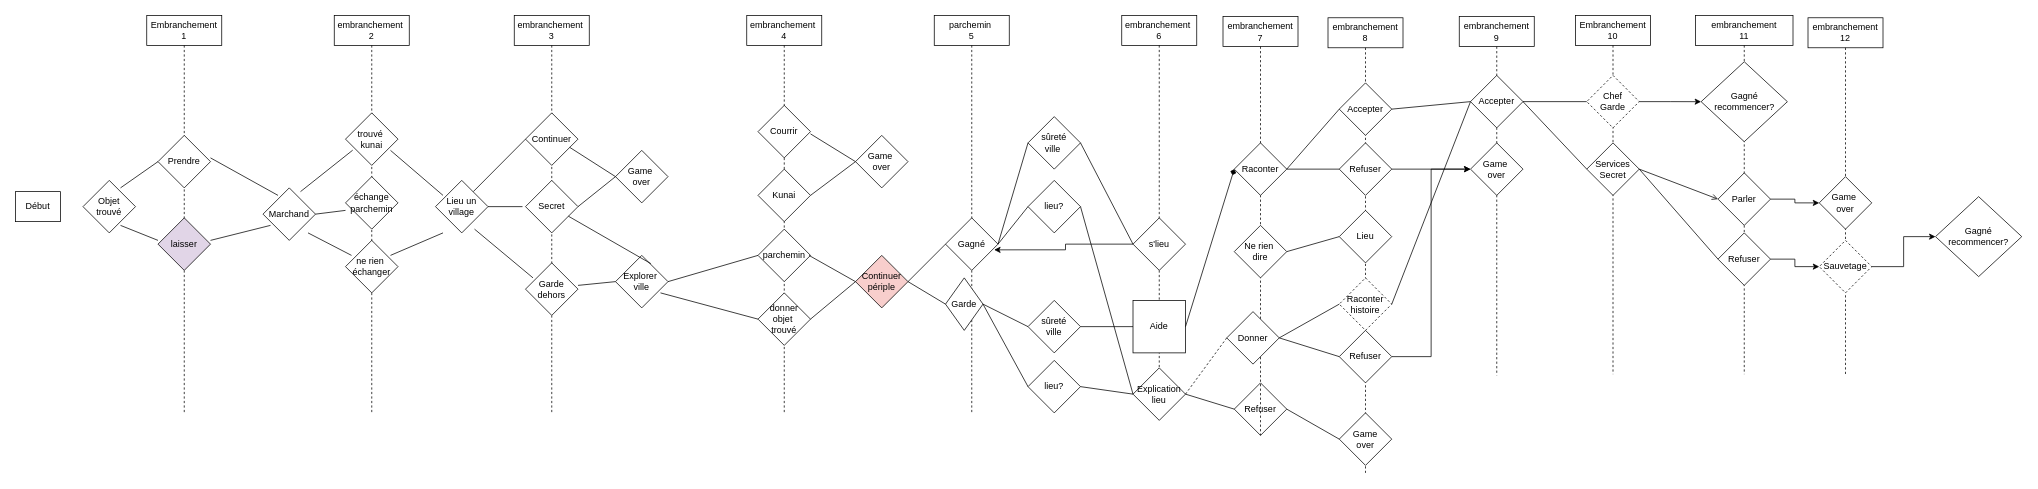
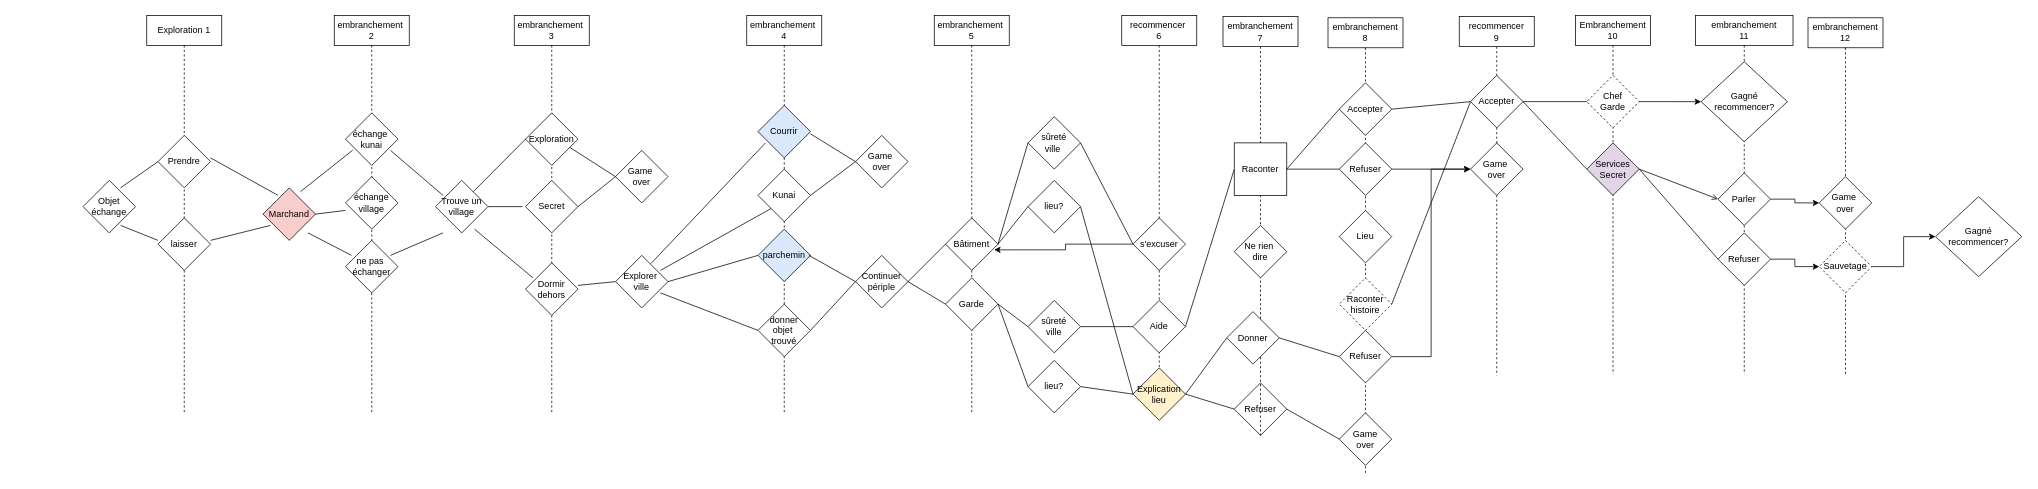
node "Embranchement 1": label "Embranchement 1" -> "Exploration 1"
node "parchemin 5": label "parchemin 5" -> "embranchement 5"
node "embranchement 6": label "embranchement 6" -> "recommencer 6"
node "embranchement 9": label "embranchement 9" -> "recommencer 9"
node "Courrir": fillcolor #ffffff -> #dae8fc
node "trouvé kunai": label "trouvé kunai" -> "échange kunai"
node "Continuer": label "Continuer" -> "Exploration"
node "Raconter": shape diamond -> rectangle
node "Services Secret": fillcolor #ffffff -> #e1d5e7
edge "Aide" -> "Raconter": arrowhead diamond -> none
node "échange parchemin": label "échange parchemin" -> "échange village"
node "Début": removed
node "Objet trouvé": label "Objet trouvé" -> "Objet échange"
node "Lieu un village": label "Lieu un village" -> "Trouve un village"
node "Marchand": fillcolor #ffffff -> #f8cecc
edge "Kunai" -- "Explorer ville": added
edge "Secret" -- "Explorer ville": now "Courrir" -- "Explorer ville"
node "laisser": fillcolor #e1d5e7 -> #ffffff
node "Gagné": label "Gagné" -> "Bâtiment"
node "s'lieu": label "s'lieu" -> "s'excuser"
edge "Lieu" -- "Ne rien dire": removed
node "parchemin": fillcolor #ffffff -> #dae8fc
node "ne rien échanger": label "ne rien échanger" -> "ne pas échanger"
node "Continuer périple": fillcolor #f8cecc -> #ffffff
node "Garde dehors": label "Garde dehors" -> "Dormir dehors"
node "Garde": size 38x53 -> 53x53
node "donner objet trouvé": moved (784, 319) -> (784, 330)
edge "Raconter histoire" -- "Donner": removed
node "Aide": shape rectangle -> diamond
edge "Donner" -- "Explication lieu": style dashed -> solid
node "Explication lieu": fillcolor #ffffff -> #fff2cc
